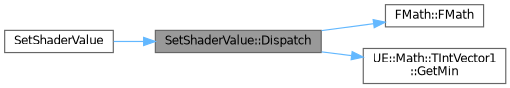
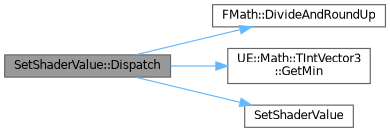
node "FMath::FMath": label "FMath::FMath" -> "FMath::DivideAndRoundUp"
edge "SetShaderValue" -> "SetShaderValue::Dispatch": reversed
node "UE::Math::TIntVector1 ::GetMin": label "UE::Math::TIntVector1 ::GetMin" -> "UE::Math::TIntVector3 ::GetMin"
